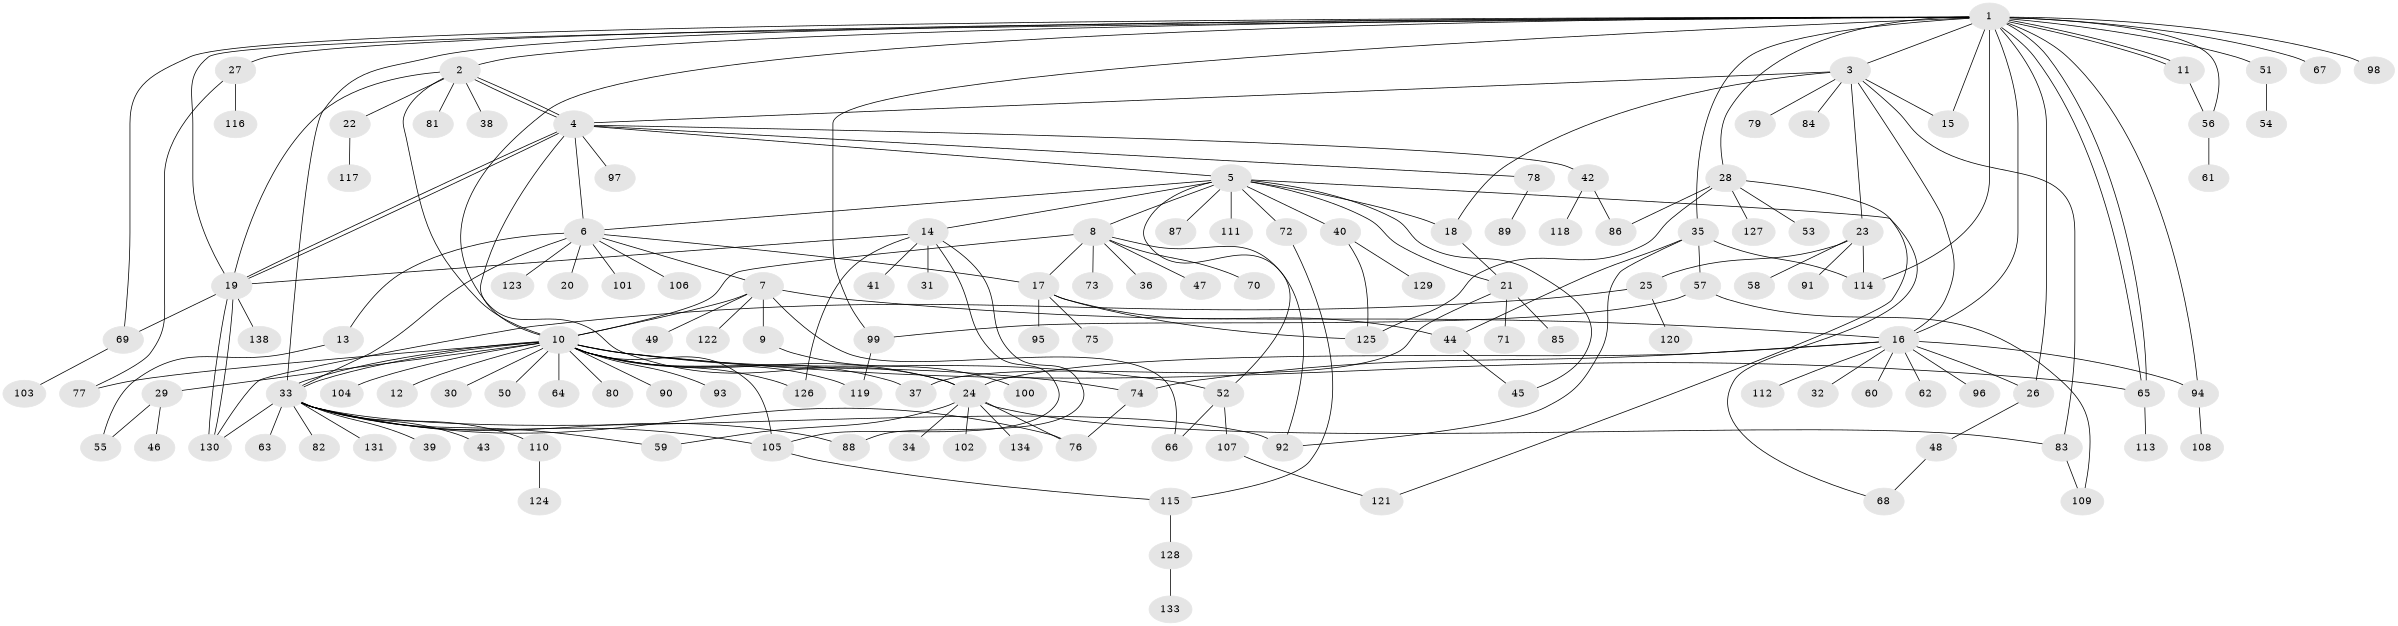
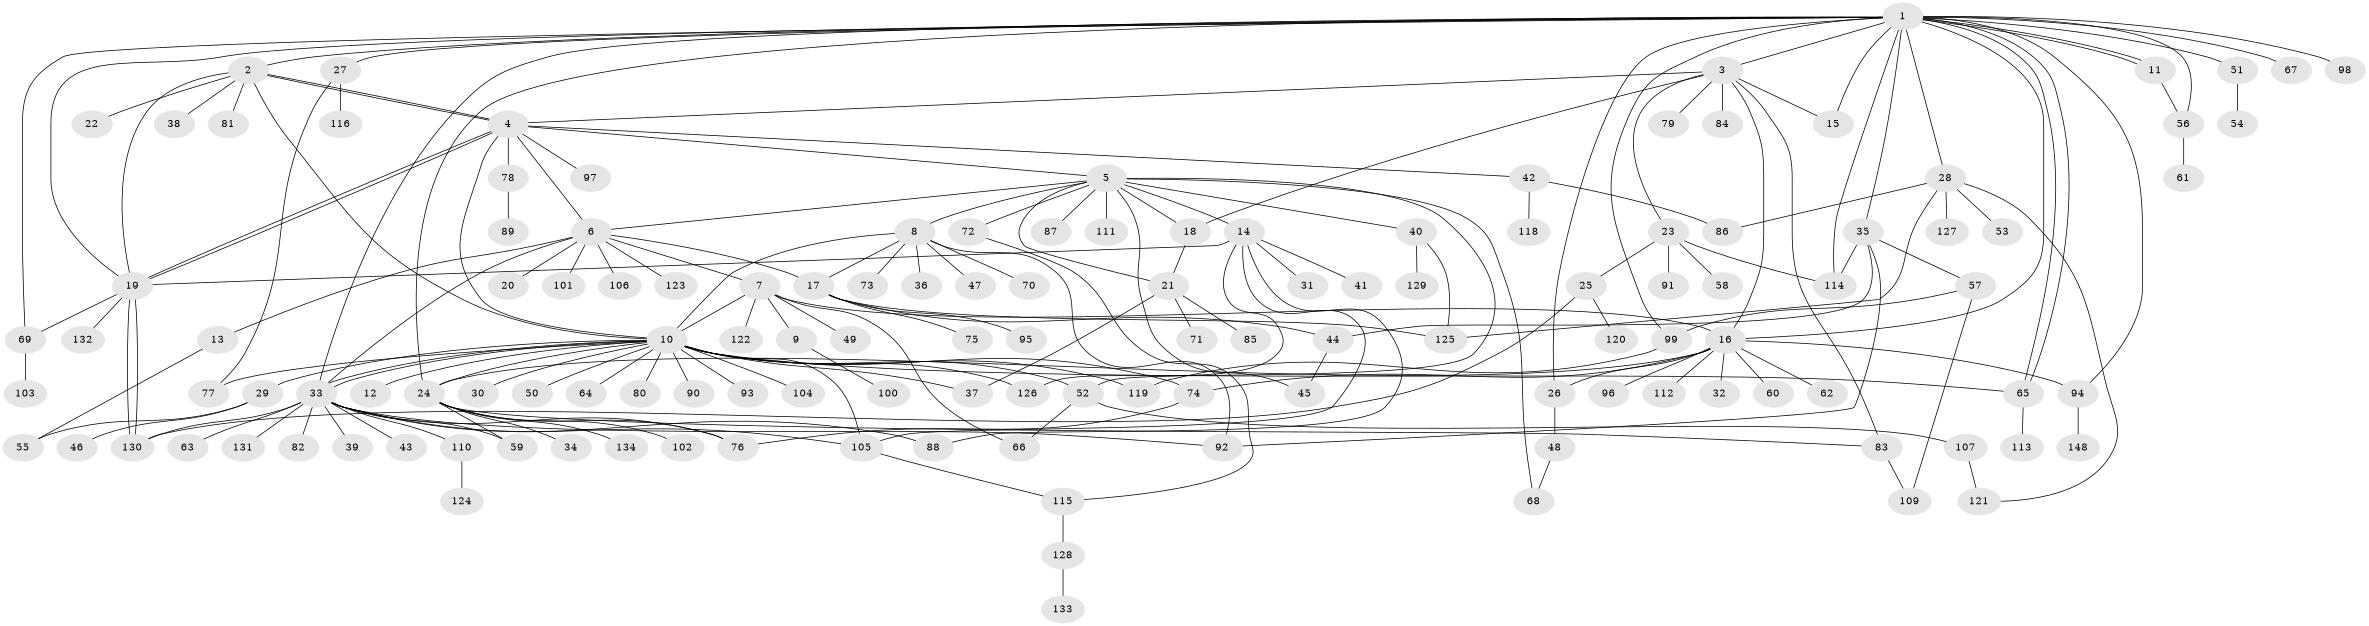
node "117": removed
node "138": label "138" -> "132"
node "108": label "108" -> "148"
